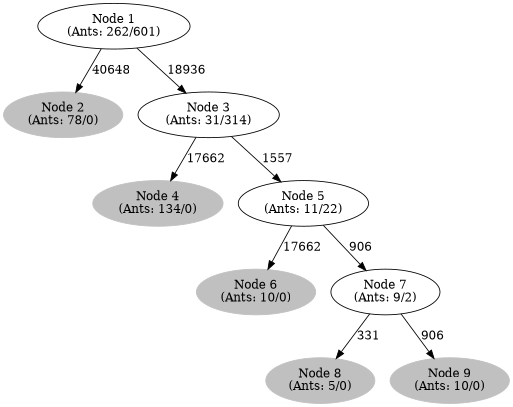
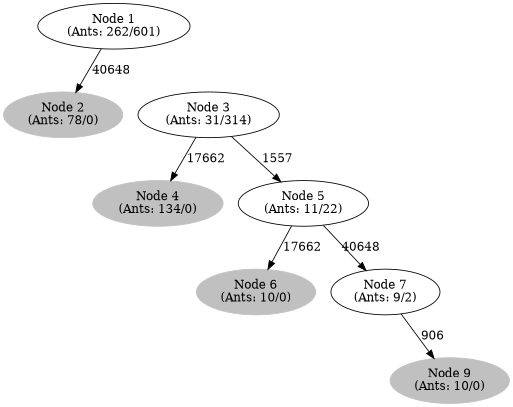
edge "Node 1 (Ants: 262/601)" -> "Node 3 (Ants: 31/314)": removed, label "18936"
edge "Node 5 (Ants: 11/22)" -> "Node 7 (Ants: 9/2)": label "906" -> "40648"
node "Node 8 (Ants: 5/0)": removed
